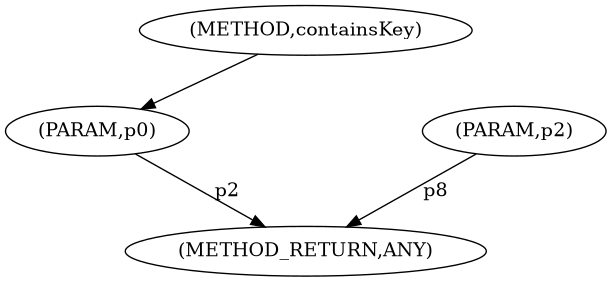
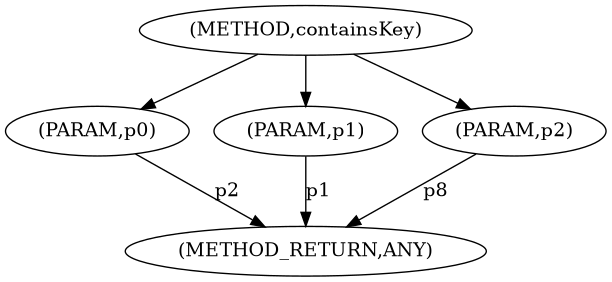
edge "(METHOD,containsKey)" -> "(PARAM,p2)": added
node "(PARAM,p1)": added
